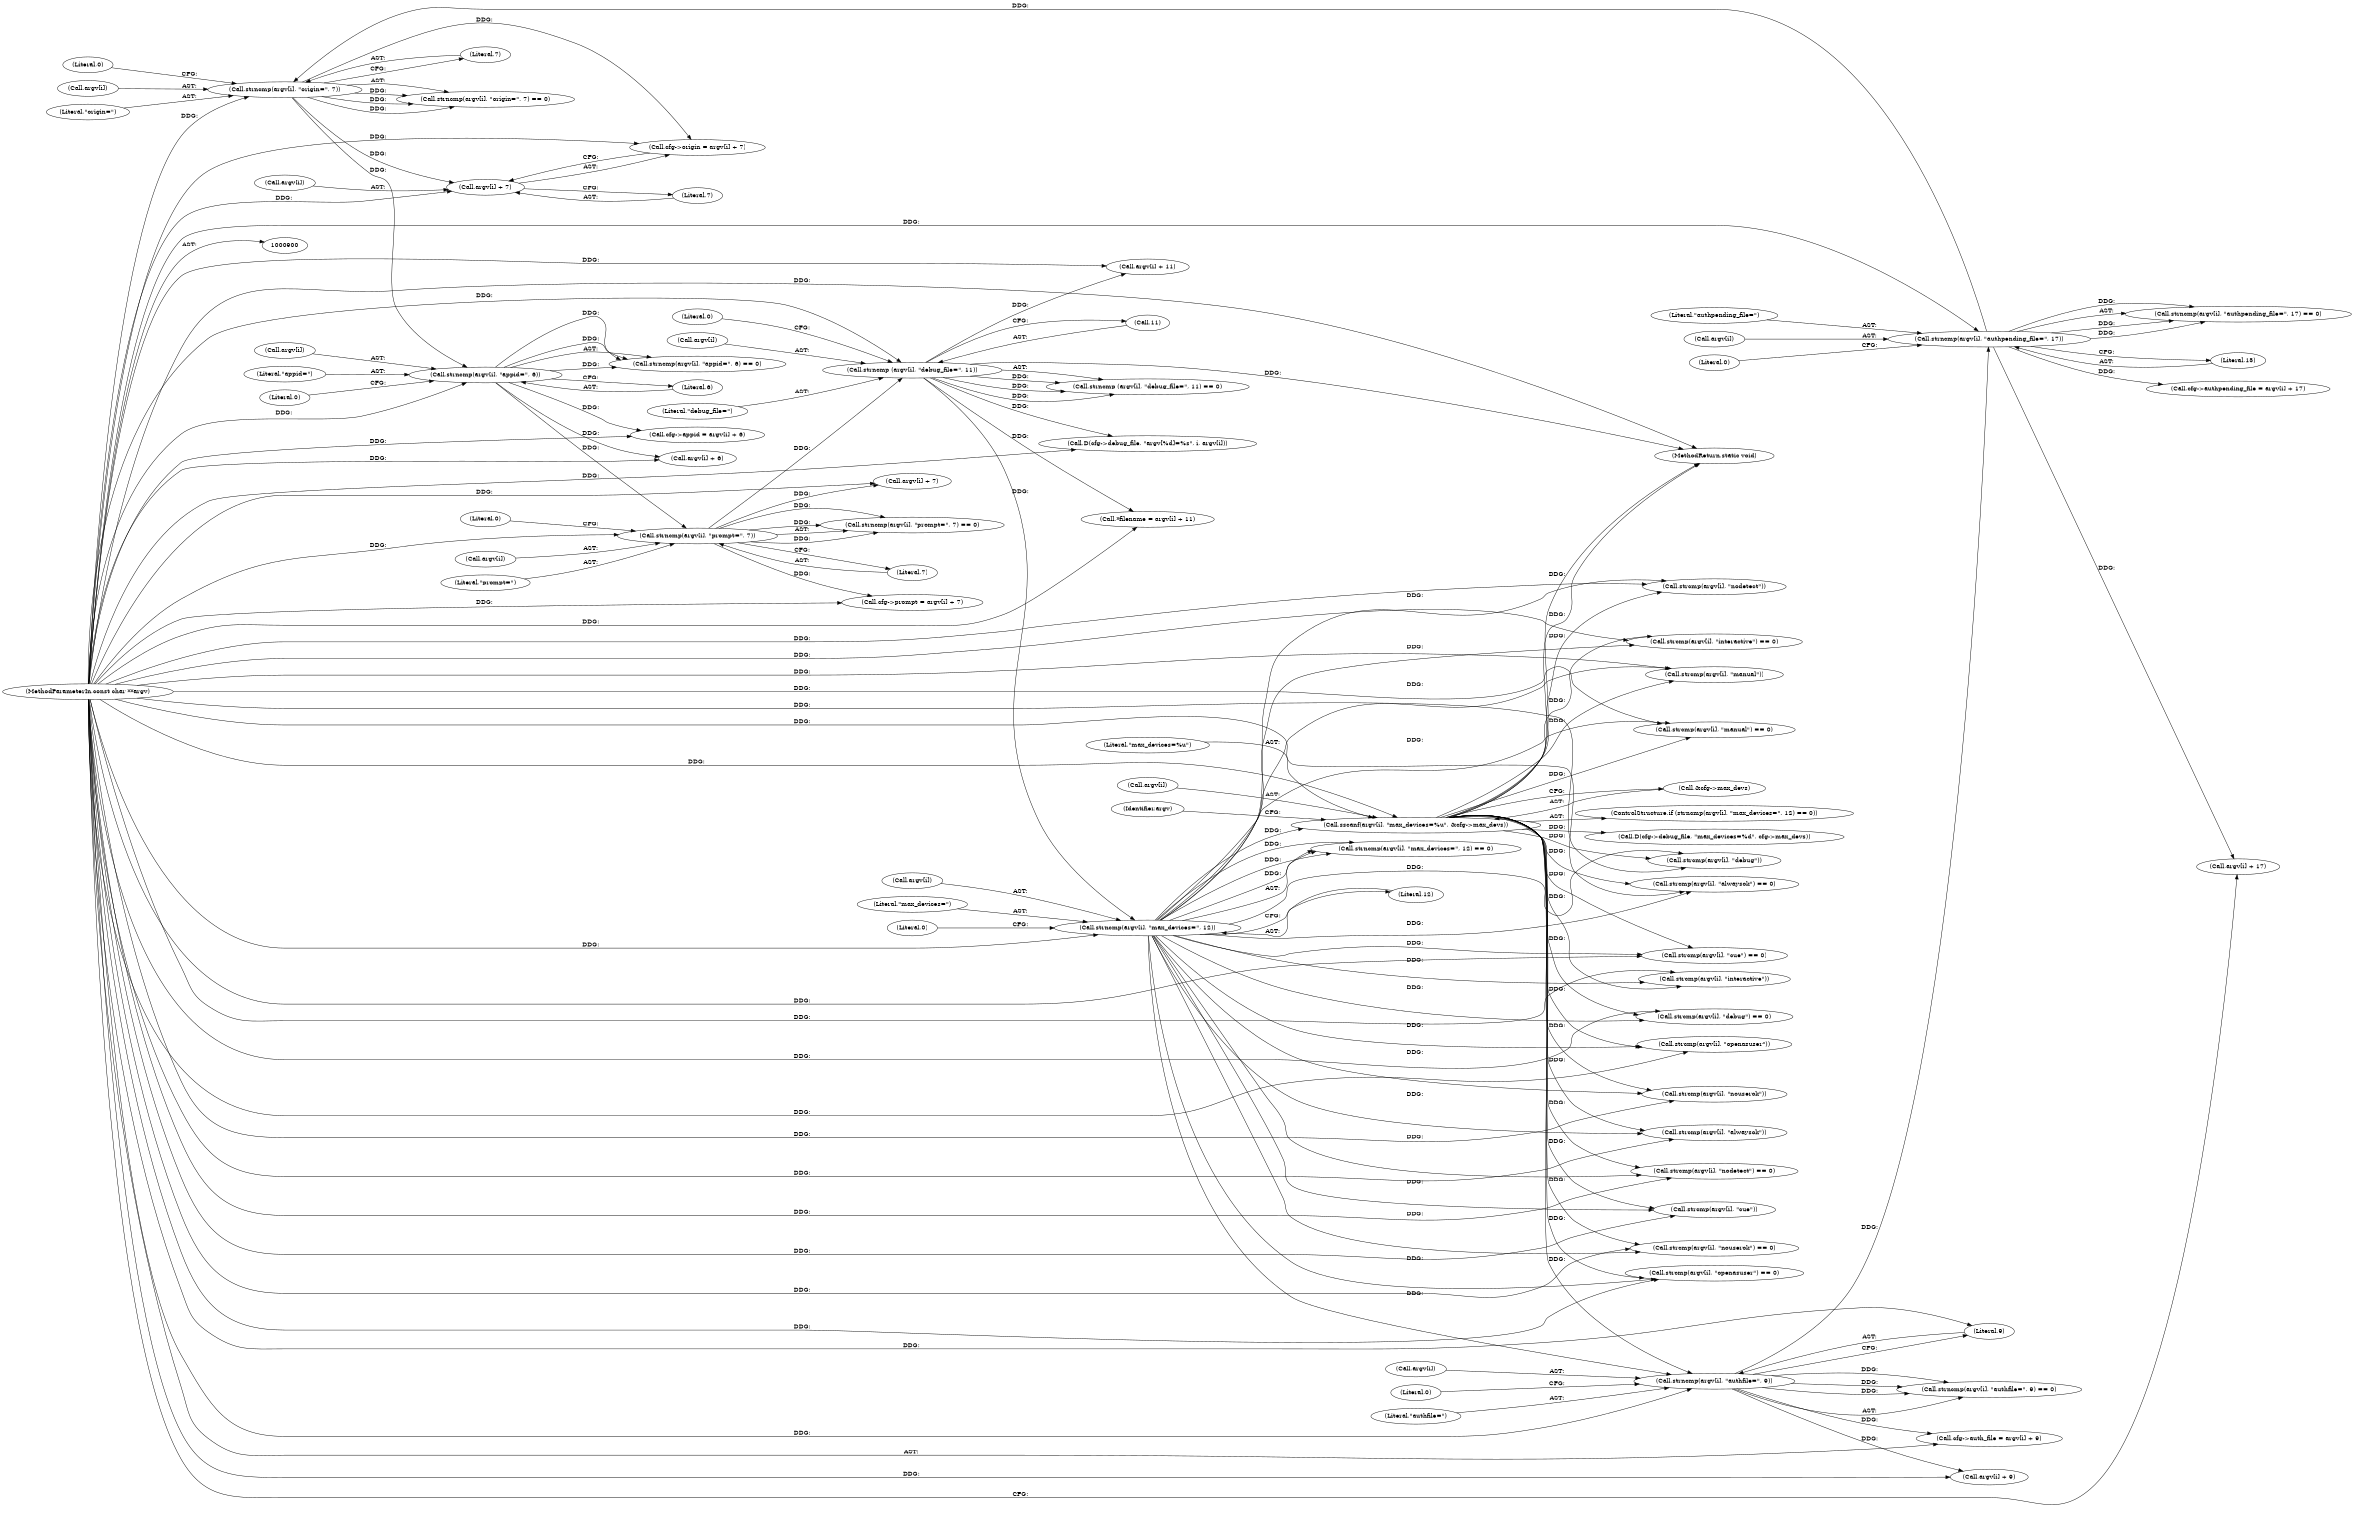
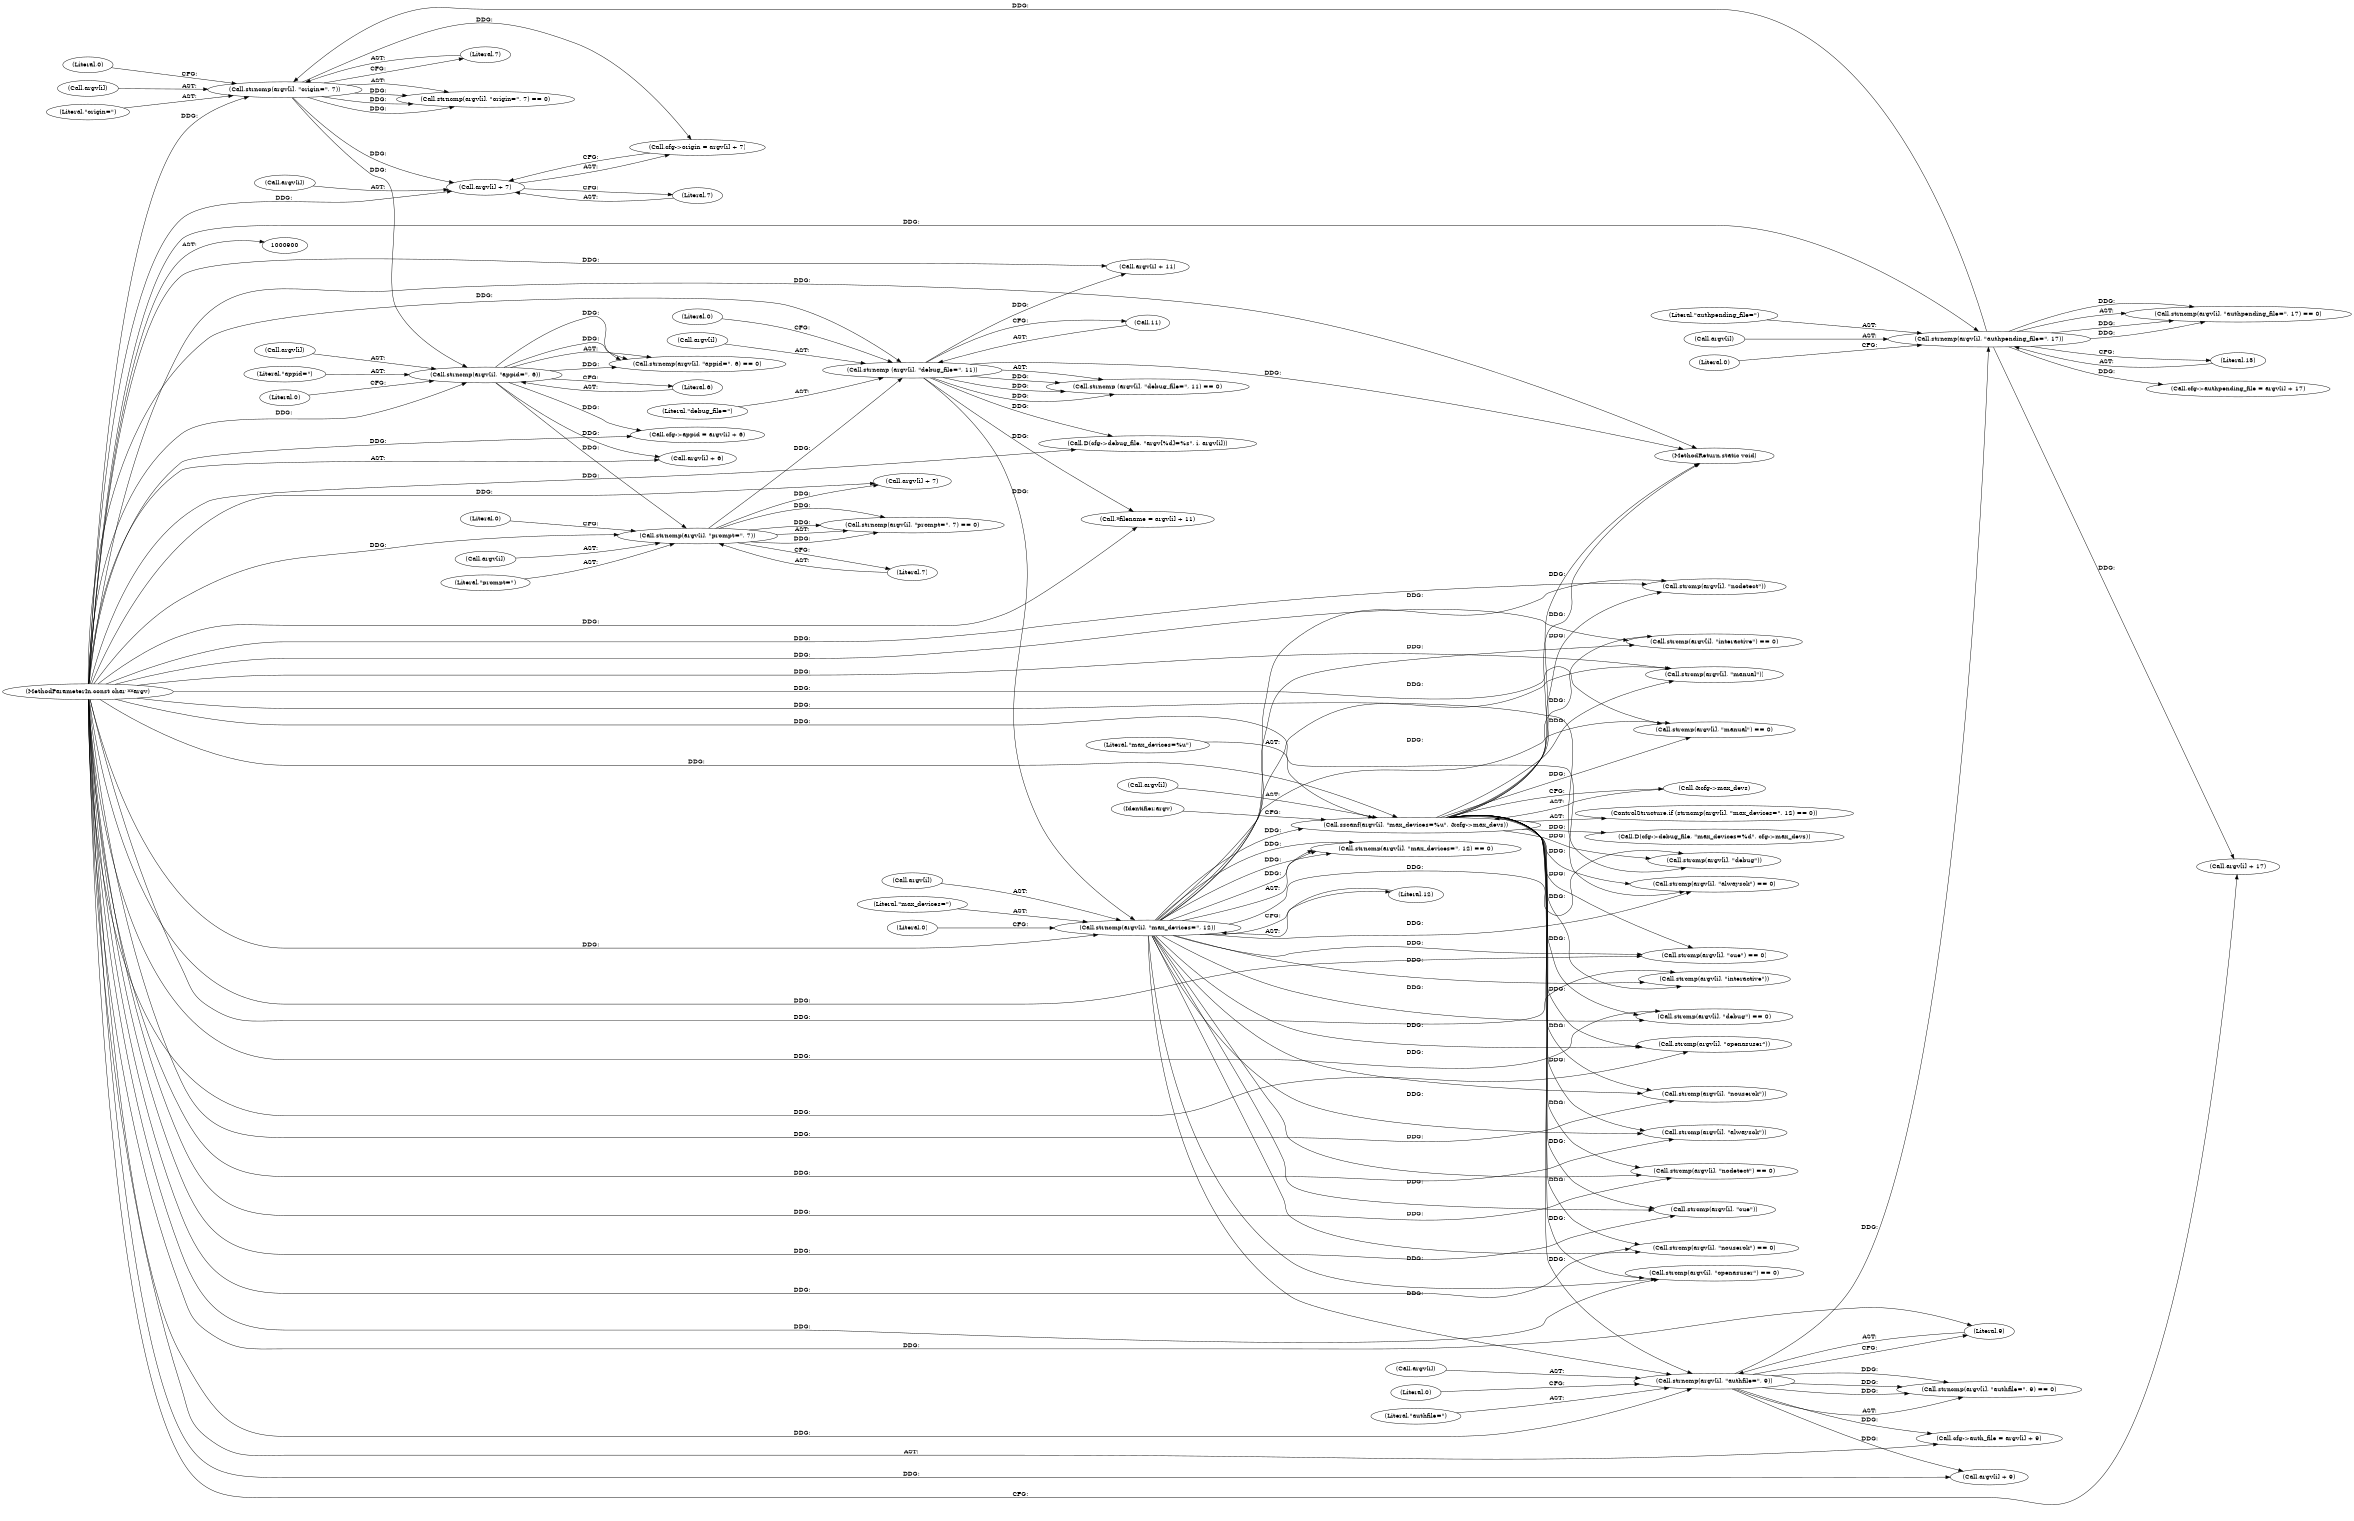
edge "(MethodParameterIn,const char **argv)" -> "(Call,cfg->origin = argv[i] + 7)": removed, label "DDG:"
edge "(MethodParameterIn,const char **argv)" -> "(Call,argv[i] + 6)": label "DDG: " -> "AST: "
node "(Call,cfg->prompt = argv[i] + 7)": removed
